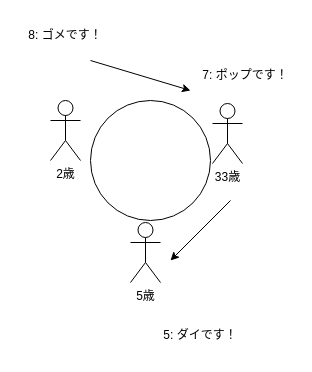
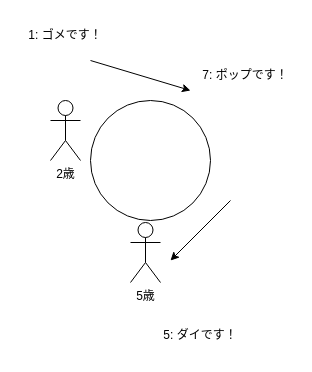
node "8: ゴメです！": label "8: ゴメです！" -> "1: ゴメです！"
node "33歳": removed
